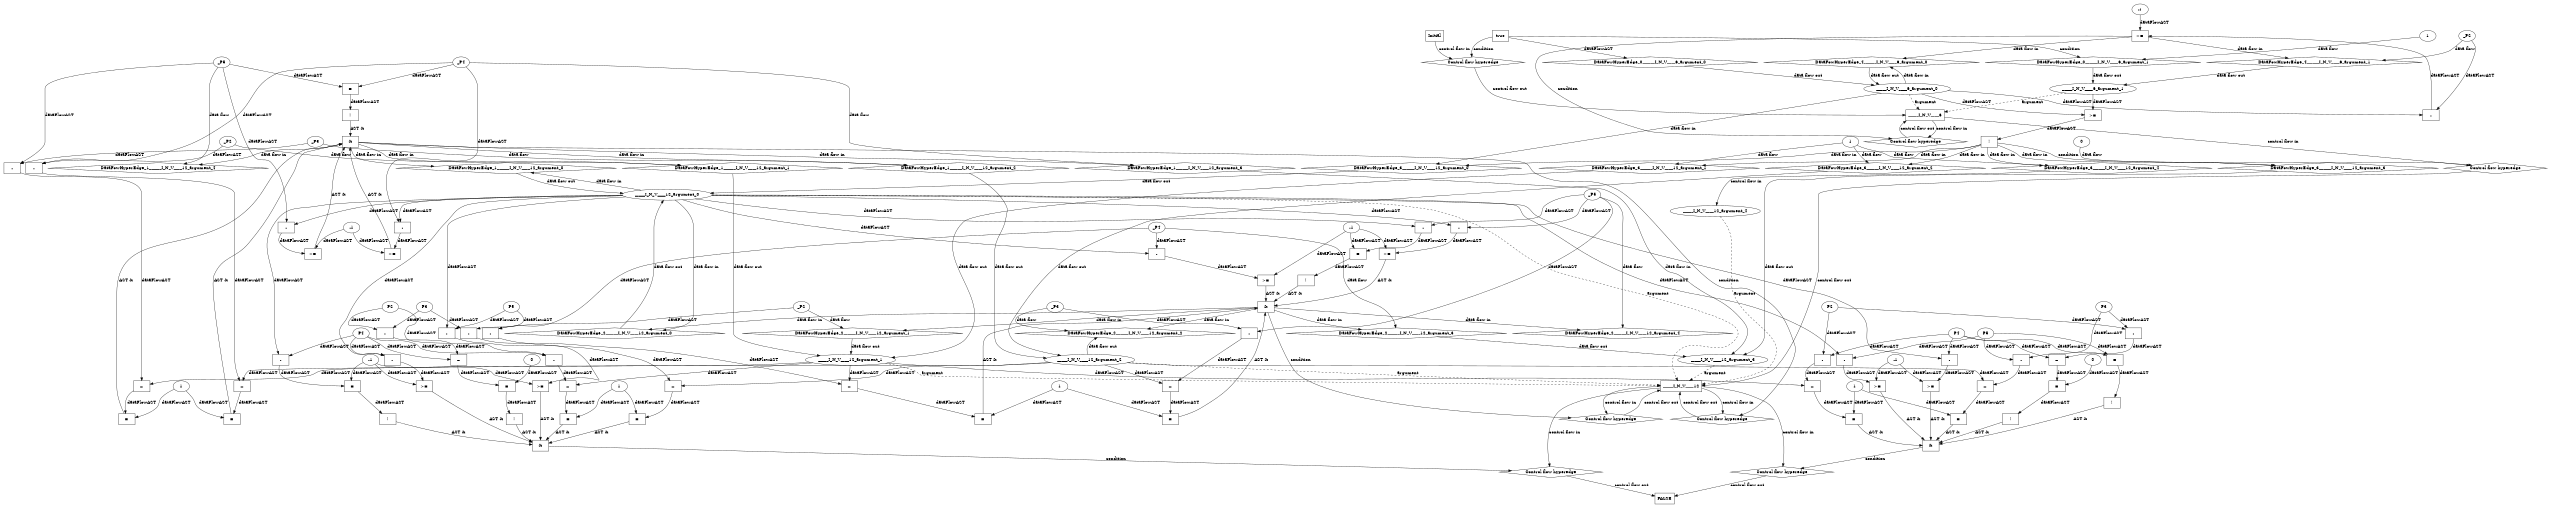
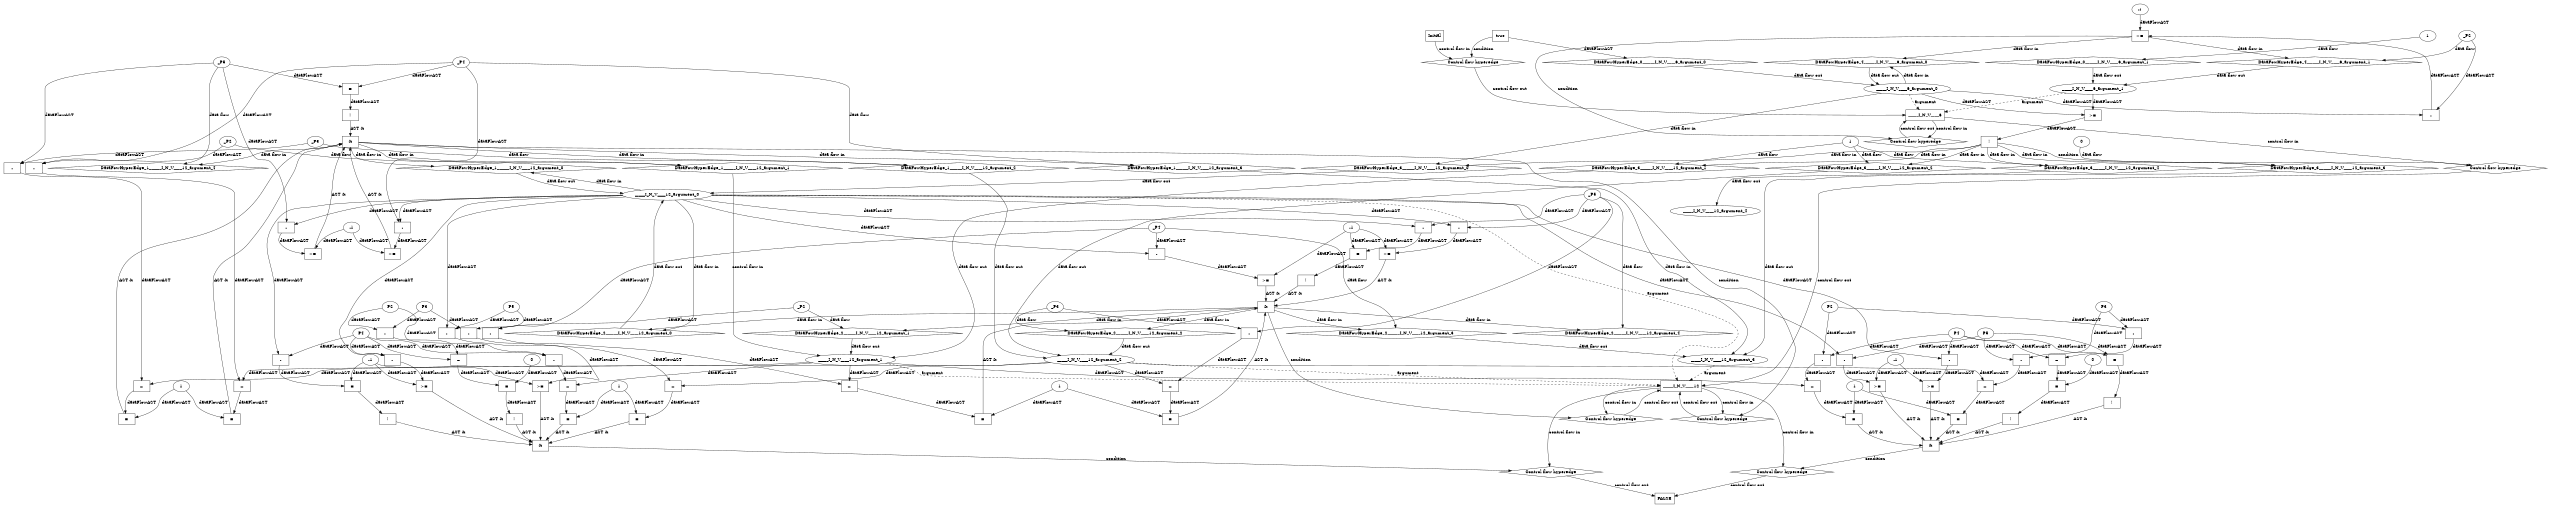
edge "true" -> "DataFowHyperEdge_0______I_N_V____6_argument_1": removed, label "condition"
edge "DataFowHyperEdge_3______I_N_V____12_argument_4" -> "_____I_N_V____12_argument_4": label "control flow in" -> "data flow out"
edge "DataFowHyperEdge_1______I_N_V____12_argument_1" -> "_____I_N_V____12_argument_1": label "data flow out" -> "control flow in"
edge "_____I_N_V____12_argument_4" -> "_____I_N_V____12": removed, label "argument"
edge "_____I_N_V____12_argument_2" -> "DataFowHyperEdge_2______I_N_V____12_argument_2": reversed
